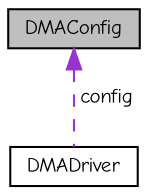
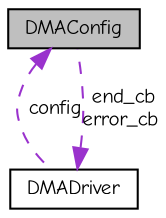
edge "DMAConfig" -> "DMADriver": added, label "end_cb error_cb"
